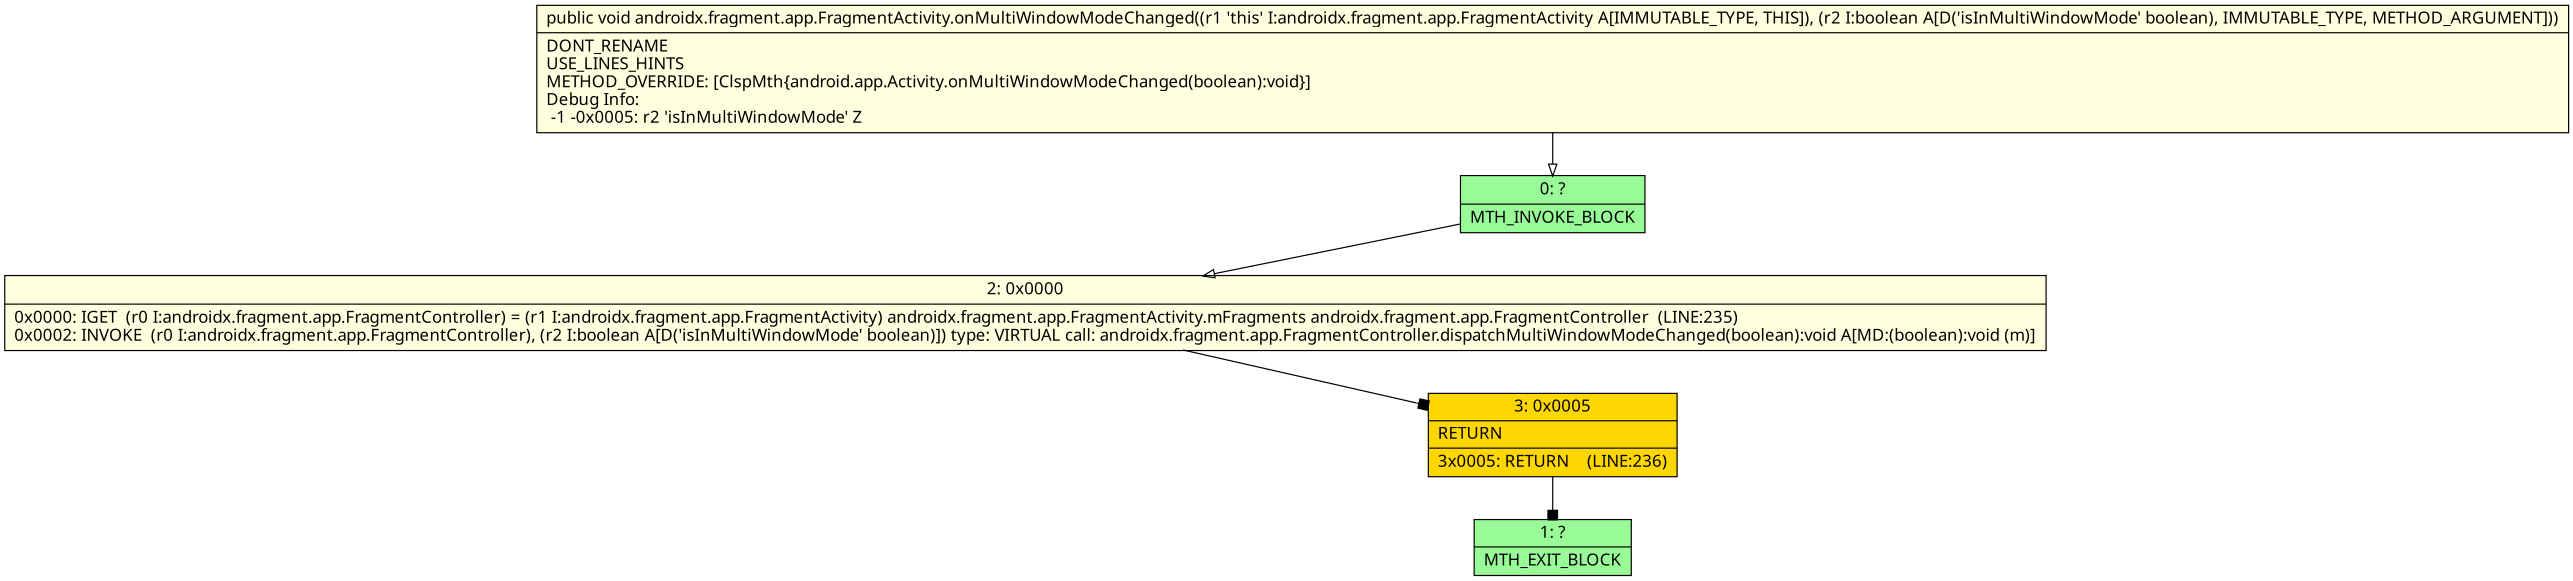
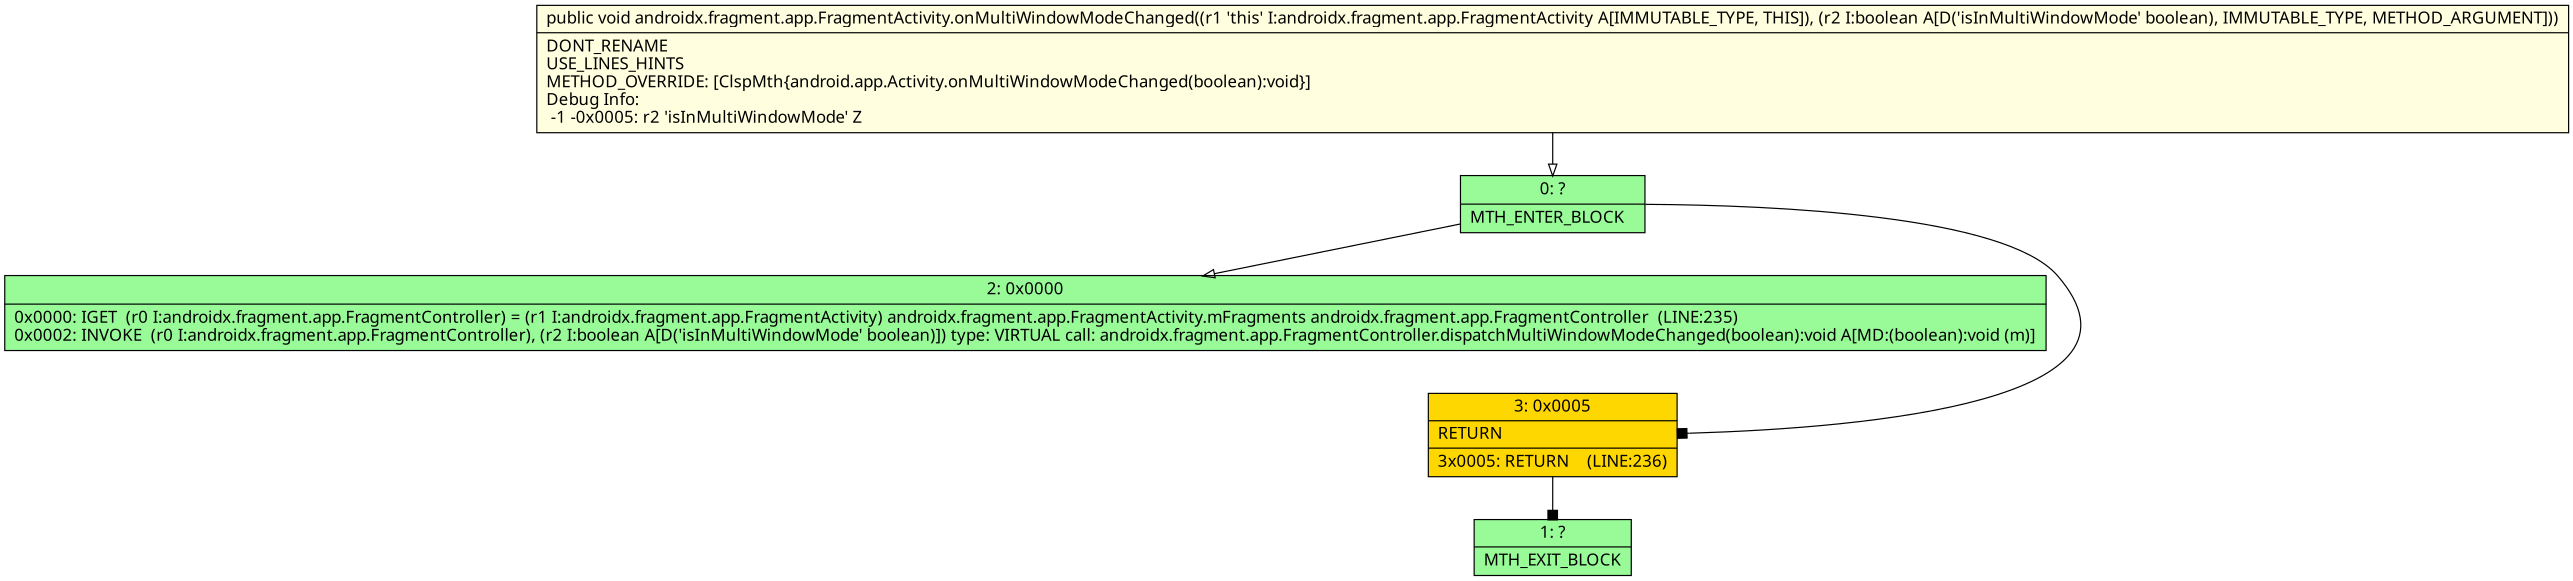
node "0: ?": text "MTH_INVOKE_BLOCK" -> "MTH_ENTER_BLOCK"
node "2: 0x0000": fillcolor lightyellow -> palegreen
edge "2: 0x0000" -> "3: 0x0005": now "0: ?" -> "3: 0x0005"
